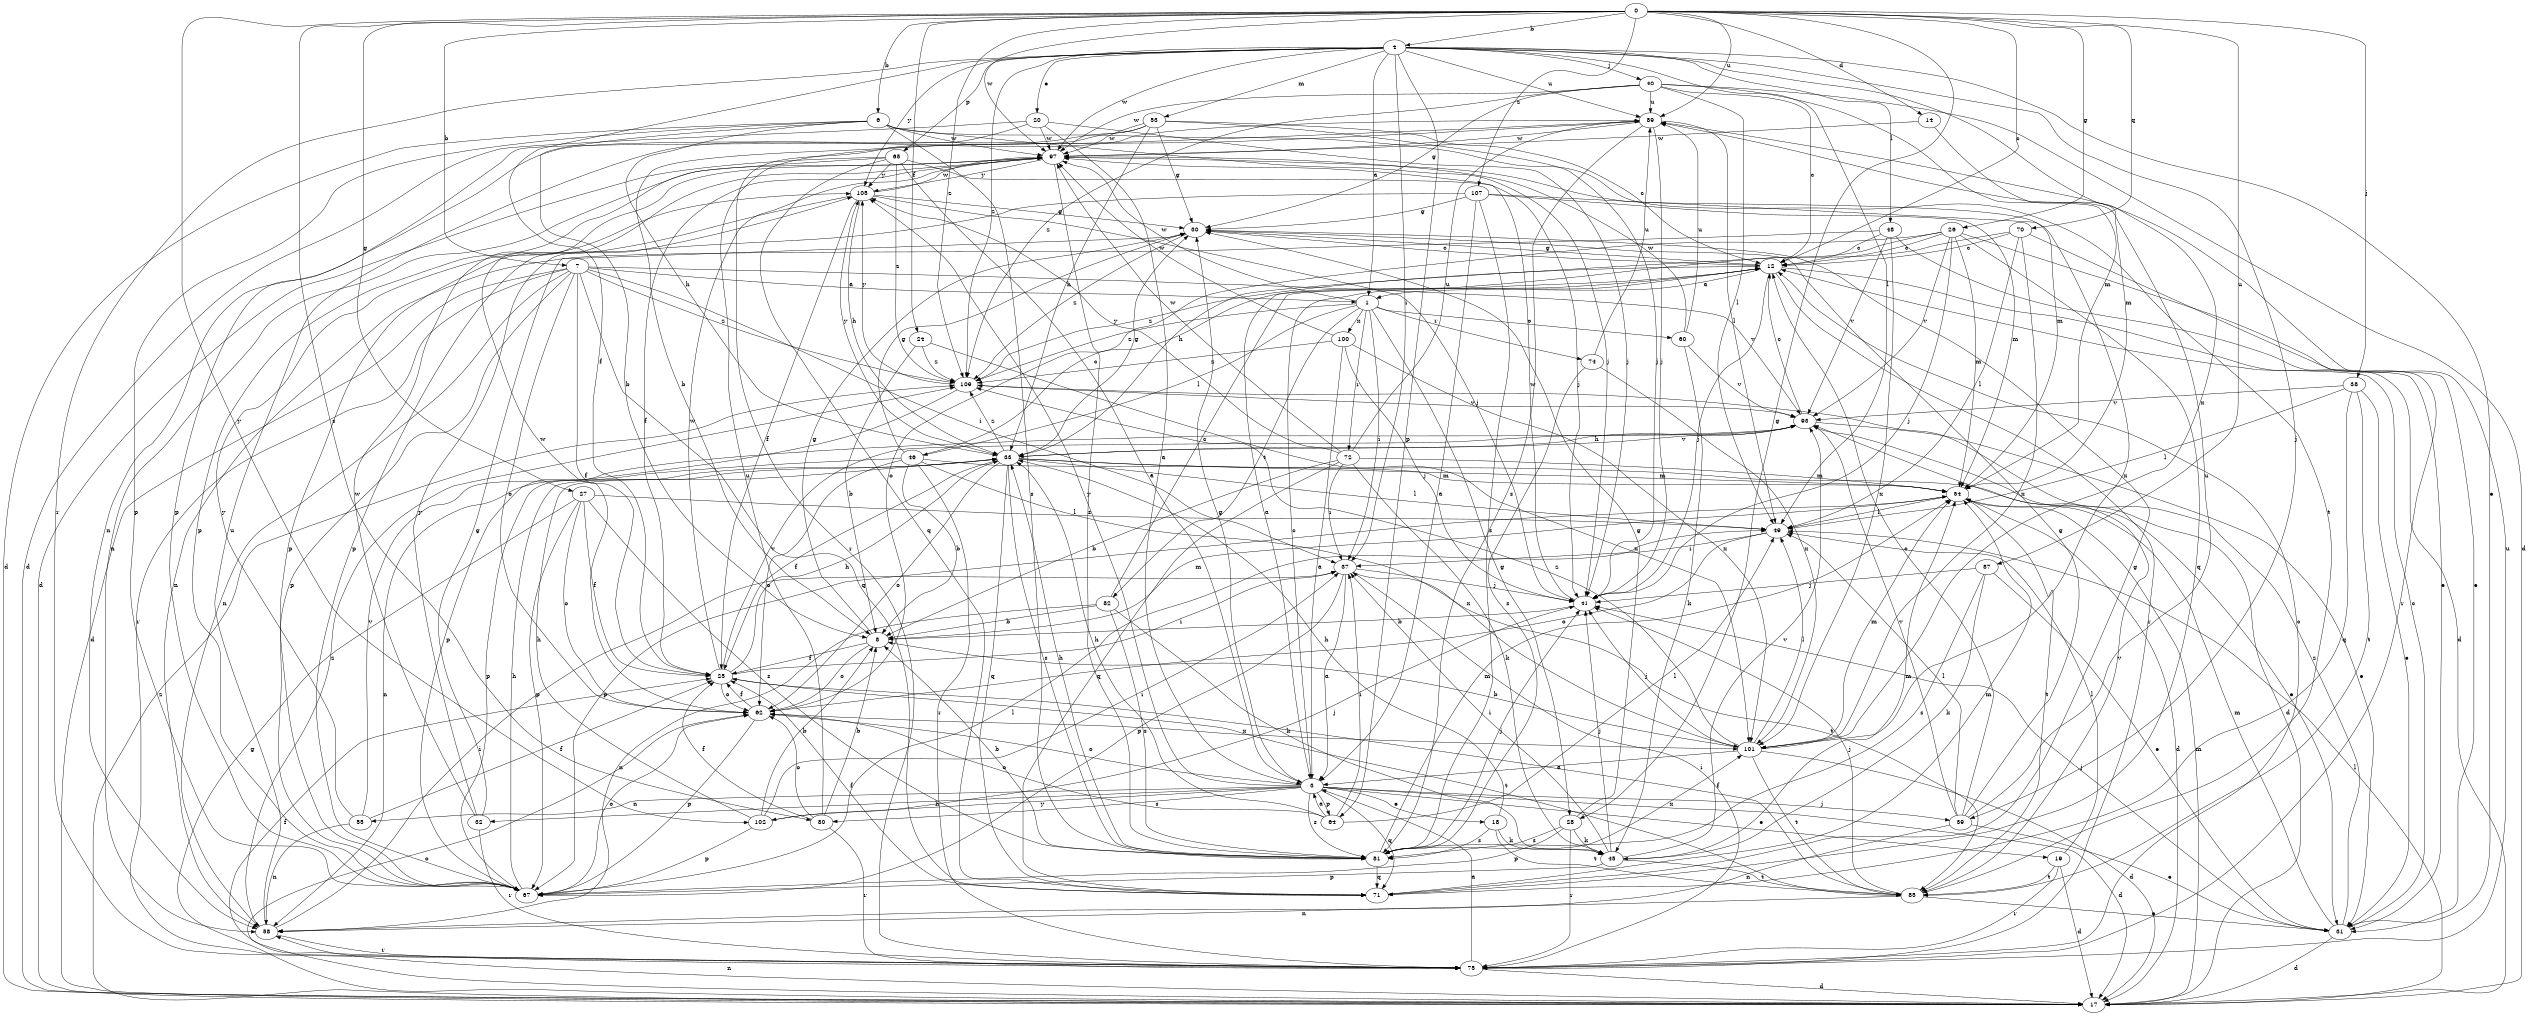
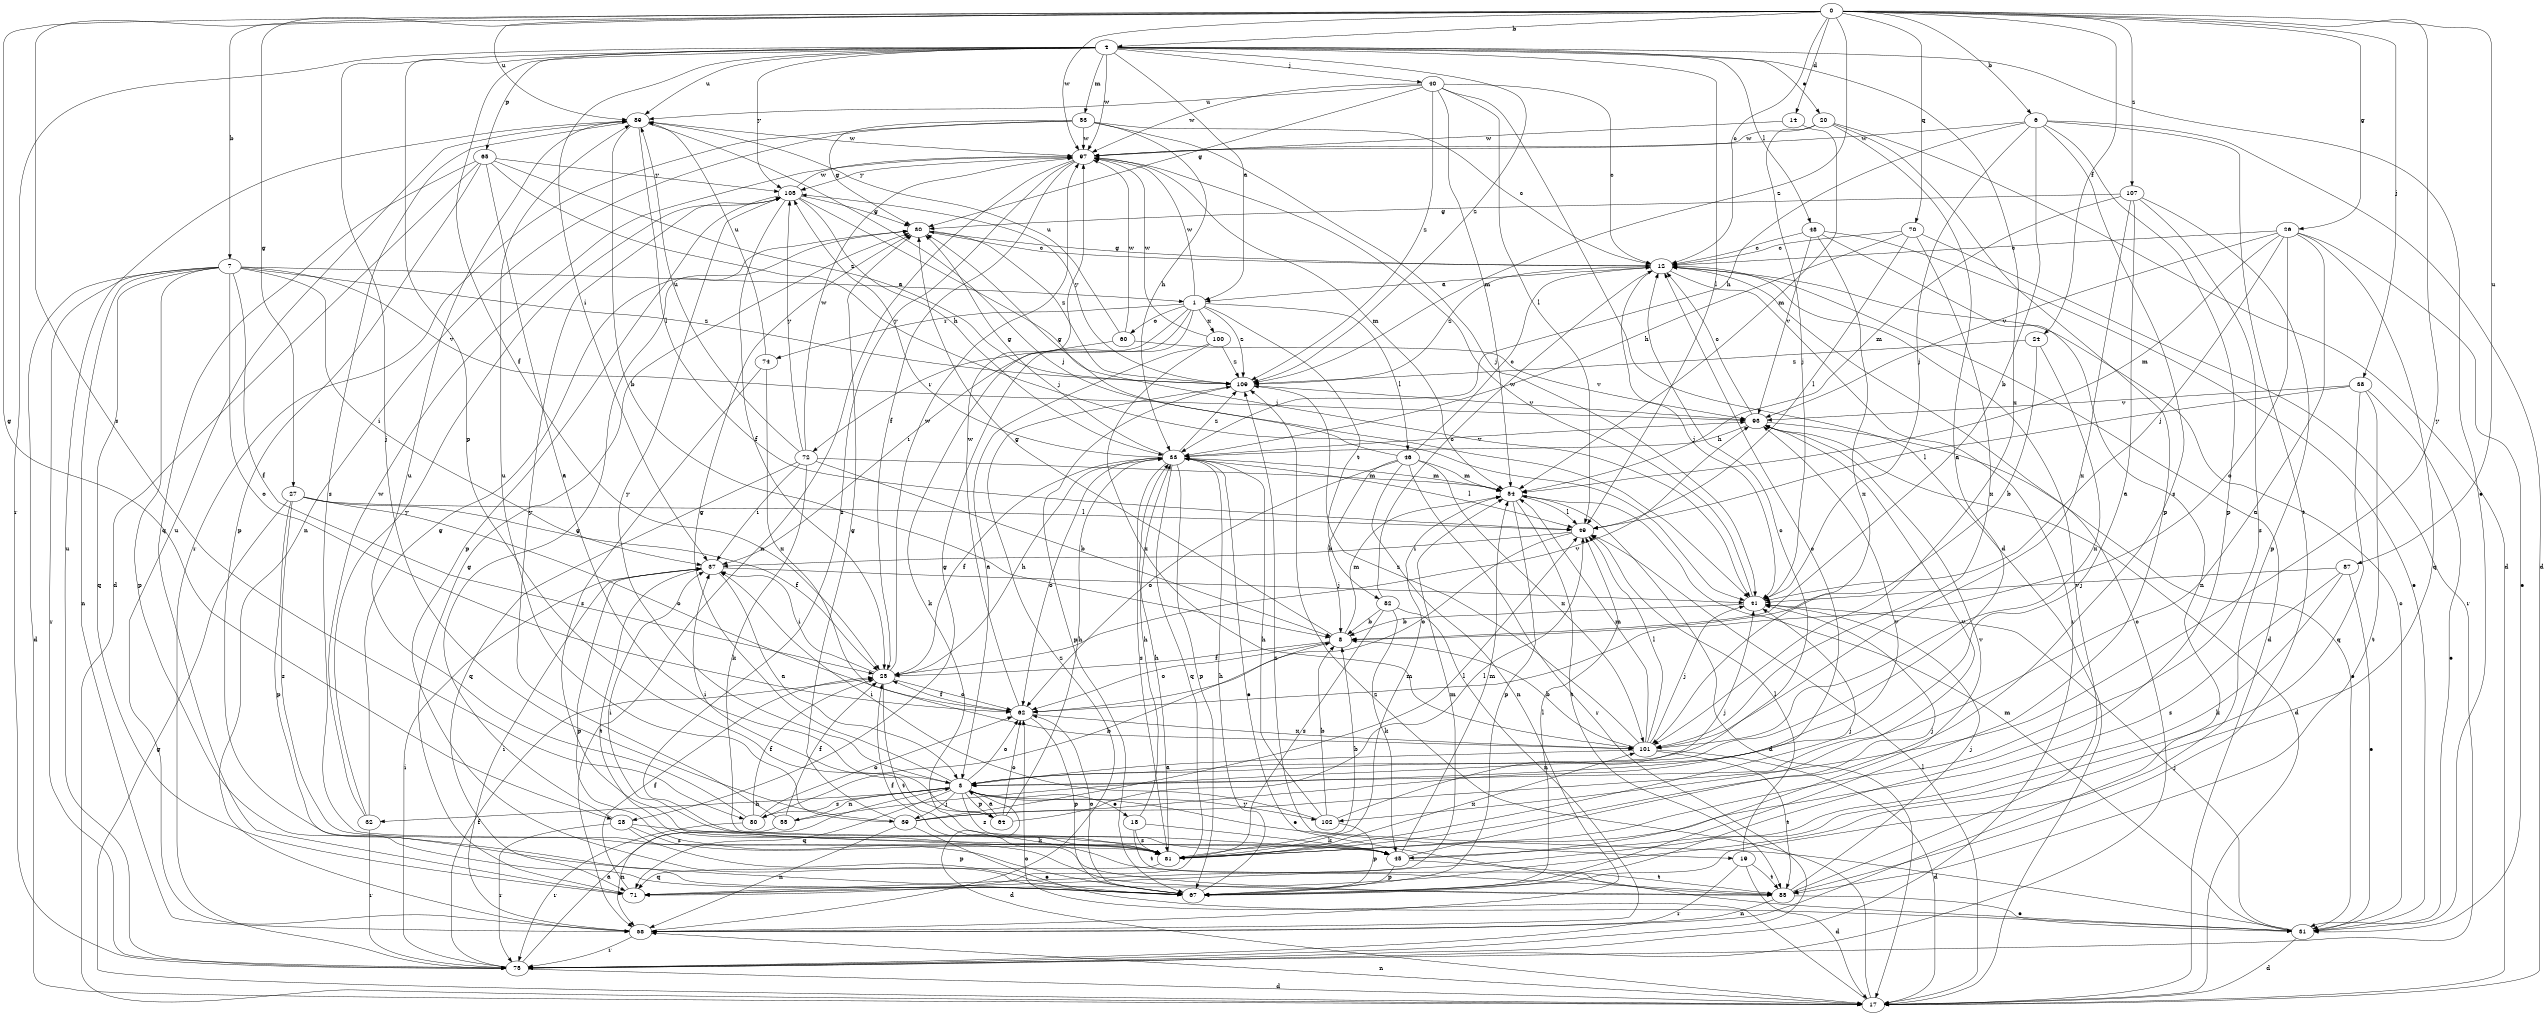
edge "100" -> "41": removed, label "j"
edge "85" -> "93": now "85" -> "12"
edge "17" -> "54": removed, label "m"
